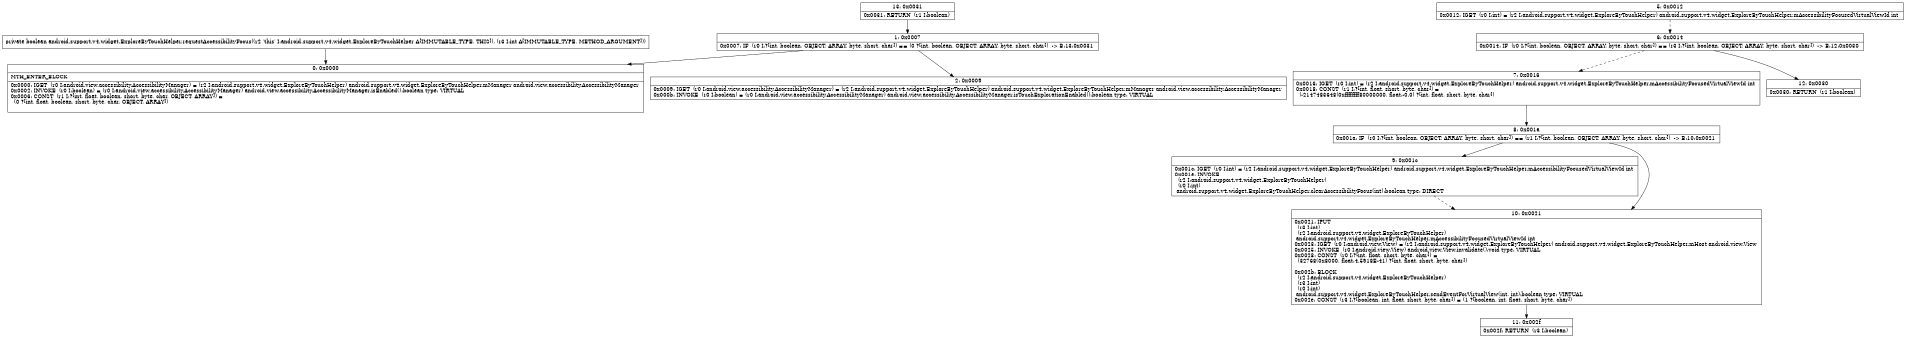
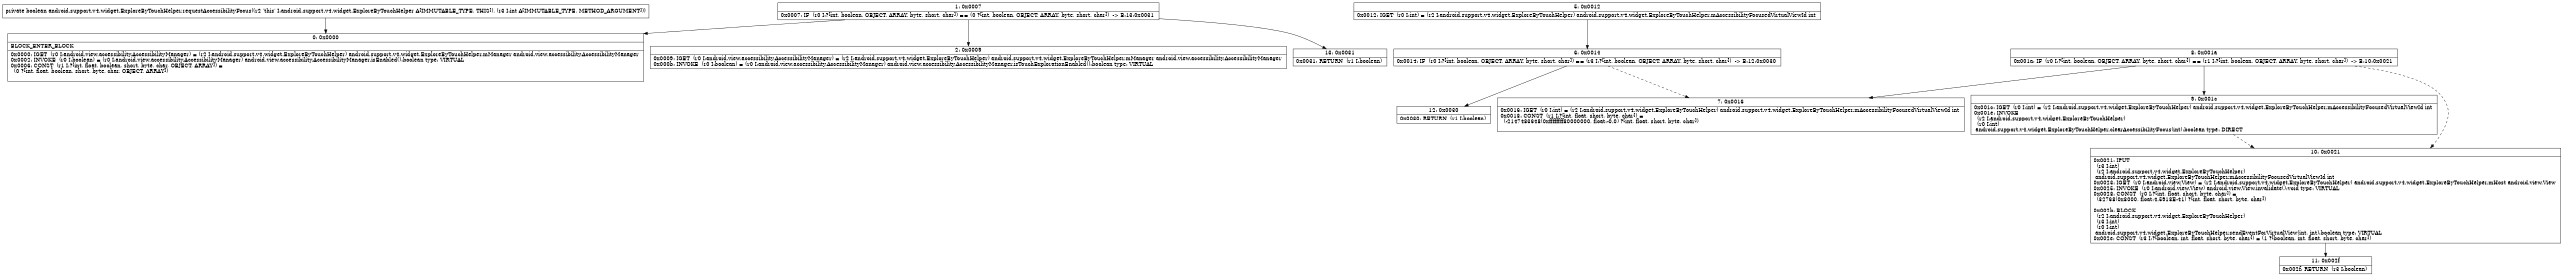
edge "13: 0x0031" -> "1: 0x0007": reversed
edge "5: 0x0012" -> "6: 0x0014": style dashed -> solid
node "0: 0x0000": text "MTH_ENTER_BLOCK" -> "BLOCK_ENTER_BLOCK"
edge "7: 0x0016" -> "8: 0x001a": reversed
edge "8: 0x001a" -> "10: 0x0021": style solid -> dashed
